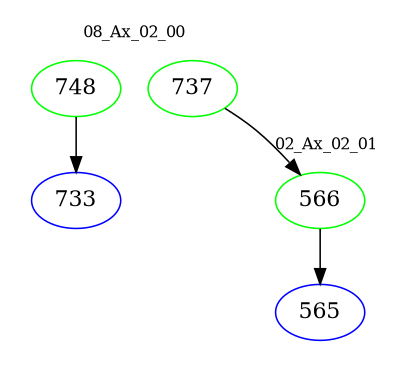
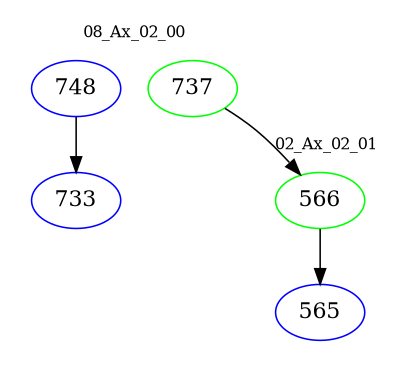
node "748": color green -> blue
